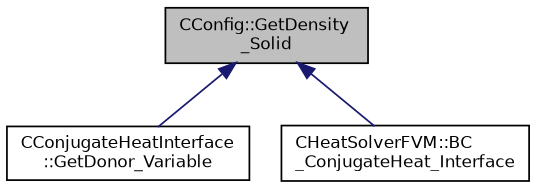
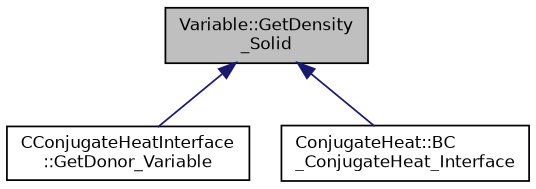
node "CConfig::GetDensity _Solid": label "CConfig::GetDensity _Solid" -> "Variable::GetDensity _Solid"
node "CHeatSolverFVM::BC _ConjugateHeat_Interface": label "CHeatSolverFVM::BC _ConjugateHeat_Interface" -> "ConjugateHeat::BC _ConjugateHeat_Interface"
